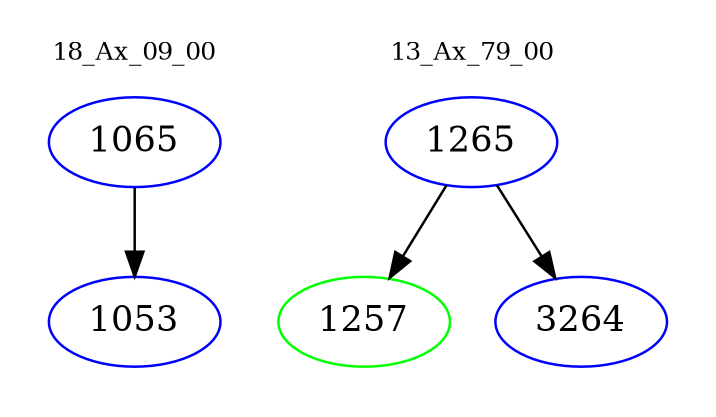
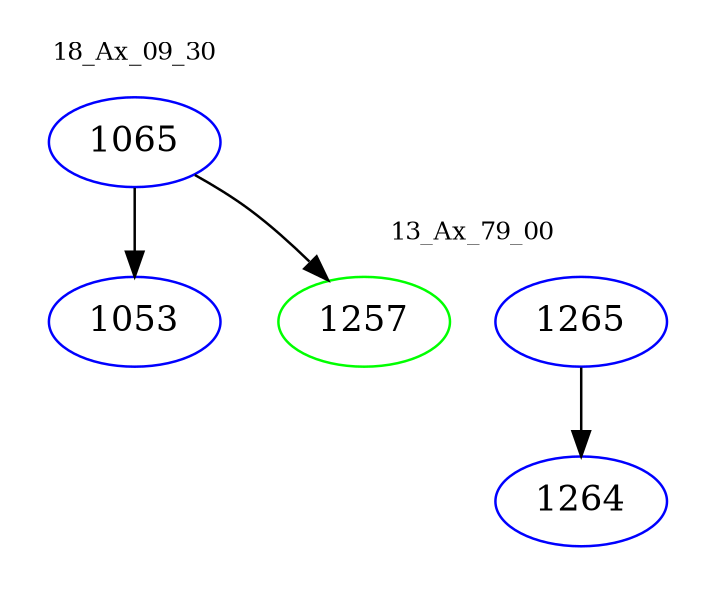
cluster "18_Ax_09_00": label "18_Ax_09_00" -> "18_Ax_09_30"
edge "1265" -> "1257": now "1065" -> "1257"
node "3264": label "3264" -> "1264"
